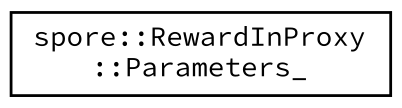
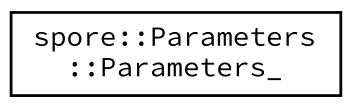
node "spore::RewardInProxy ::Parameters_": label "spore::RewardInProxy ::Parameters_" -> "spore::Parameters ::Parameters_"
